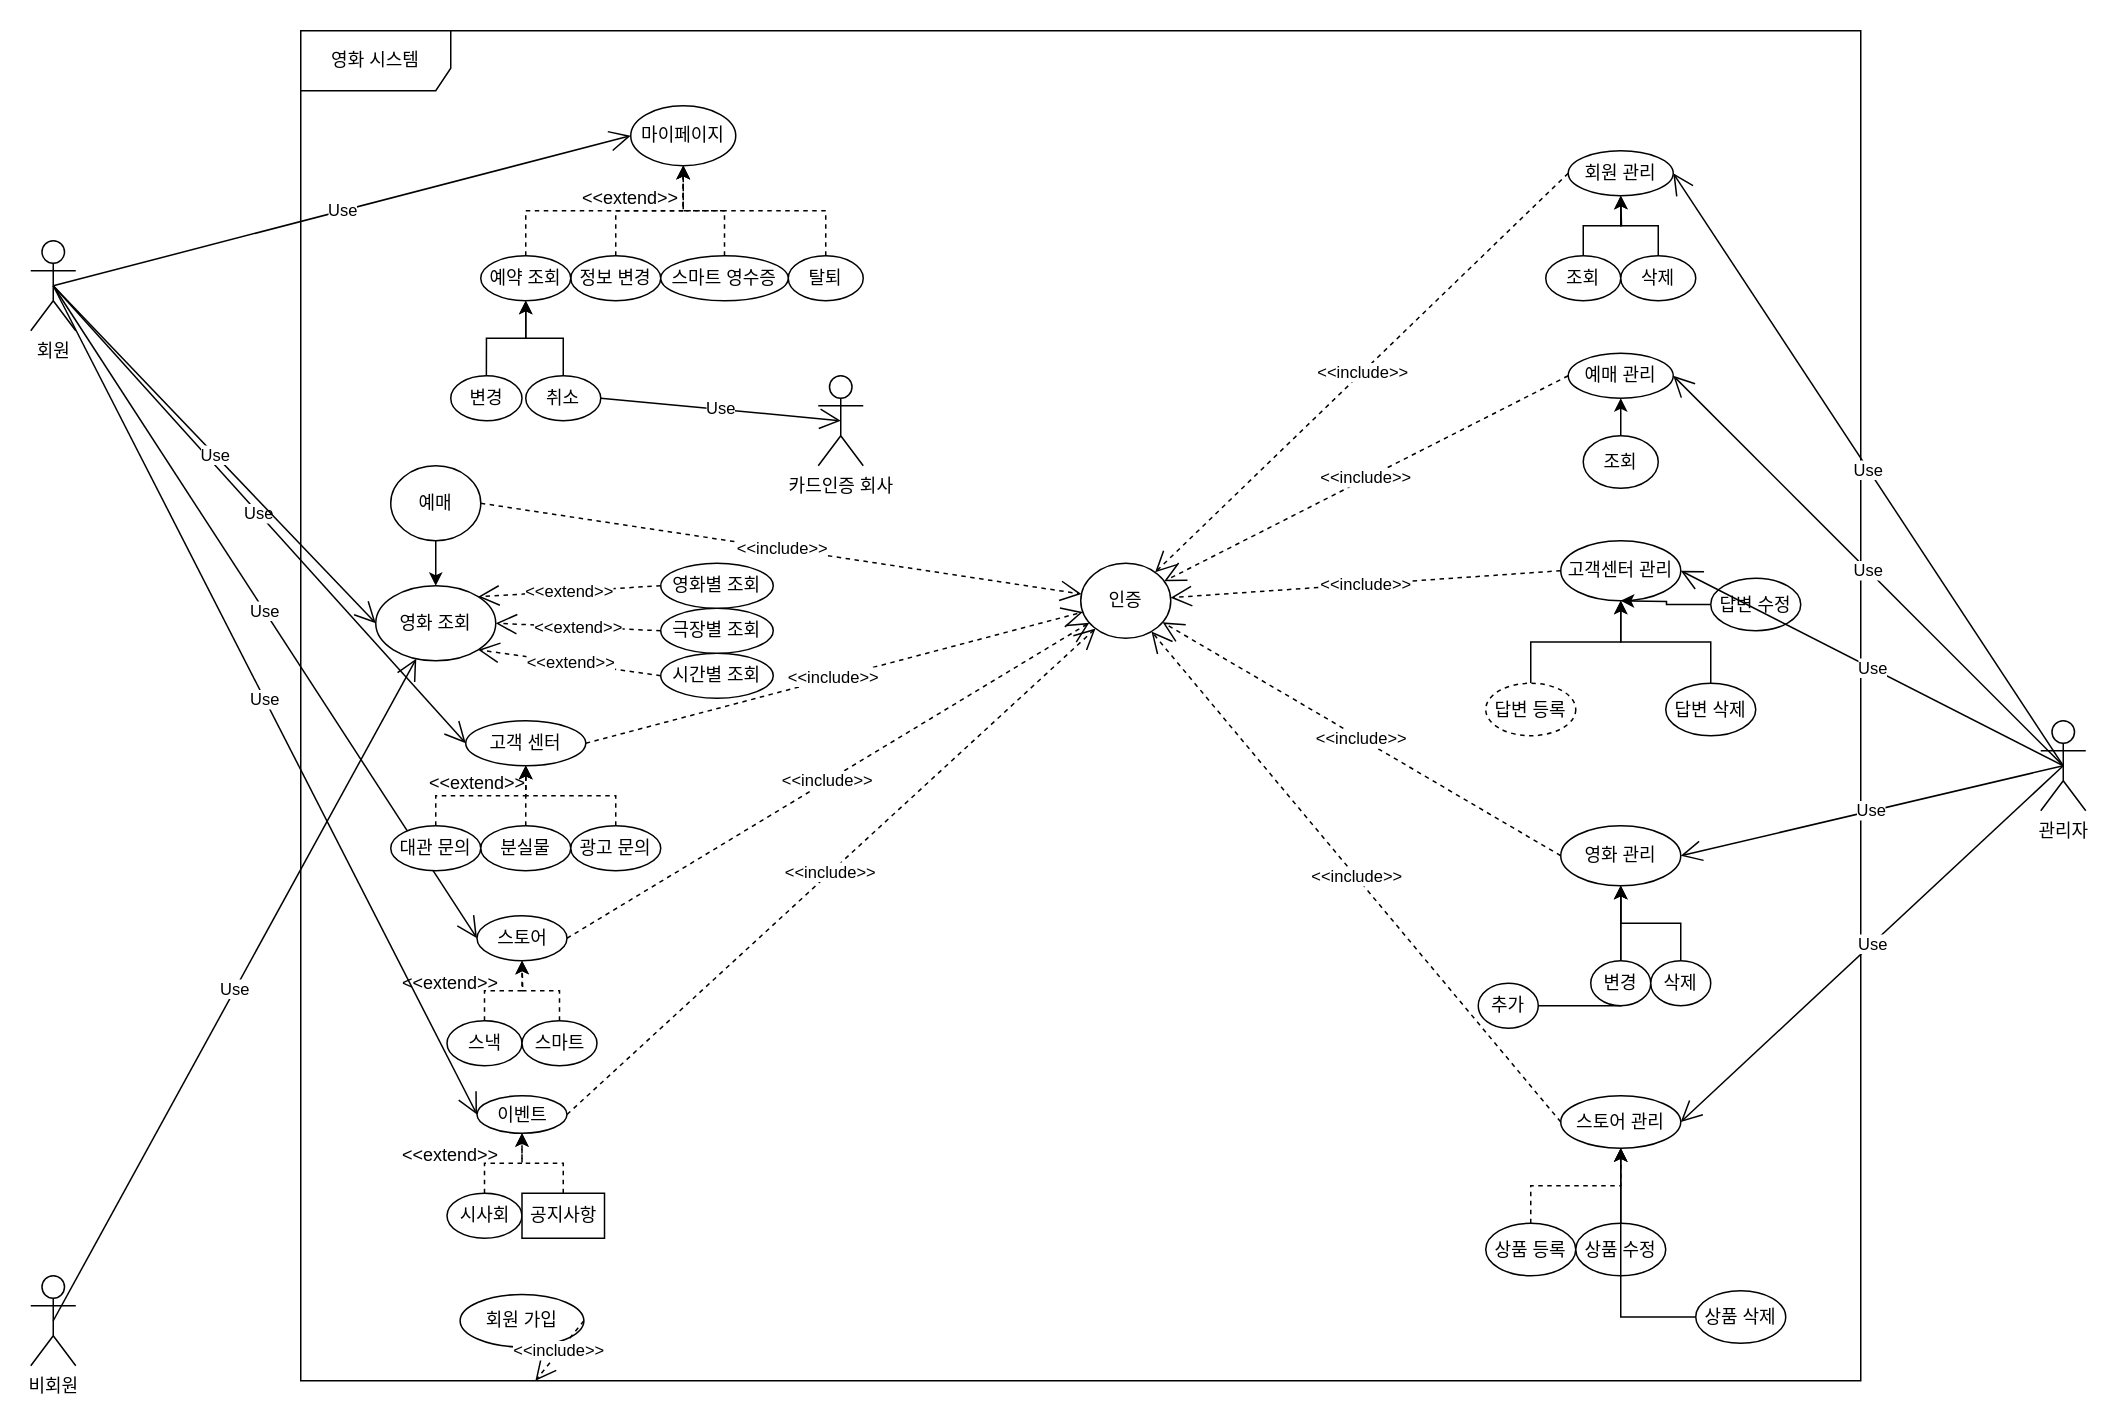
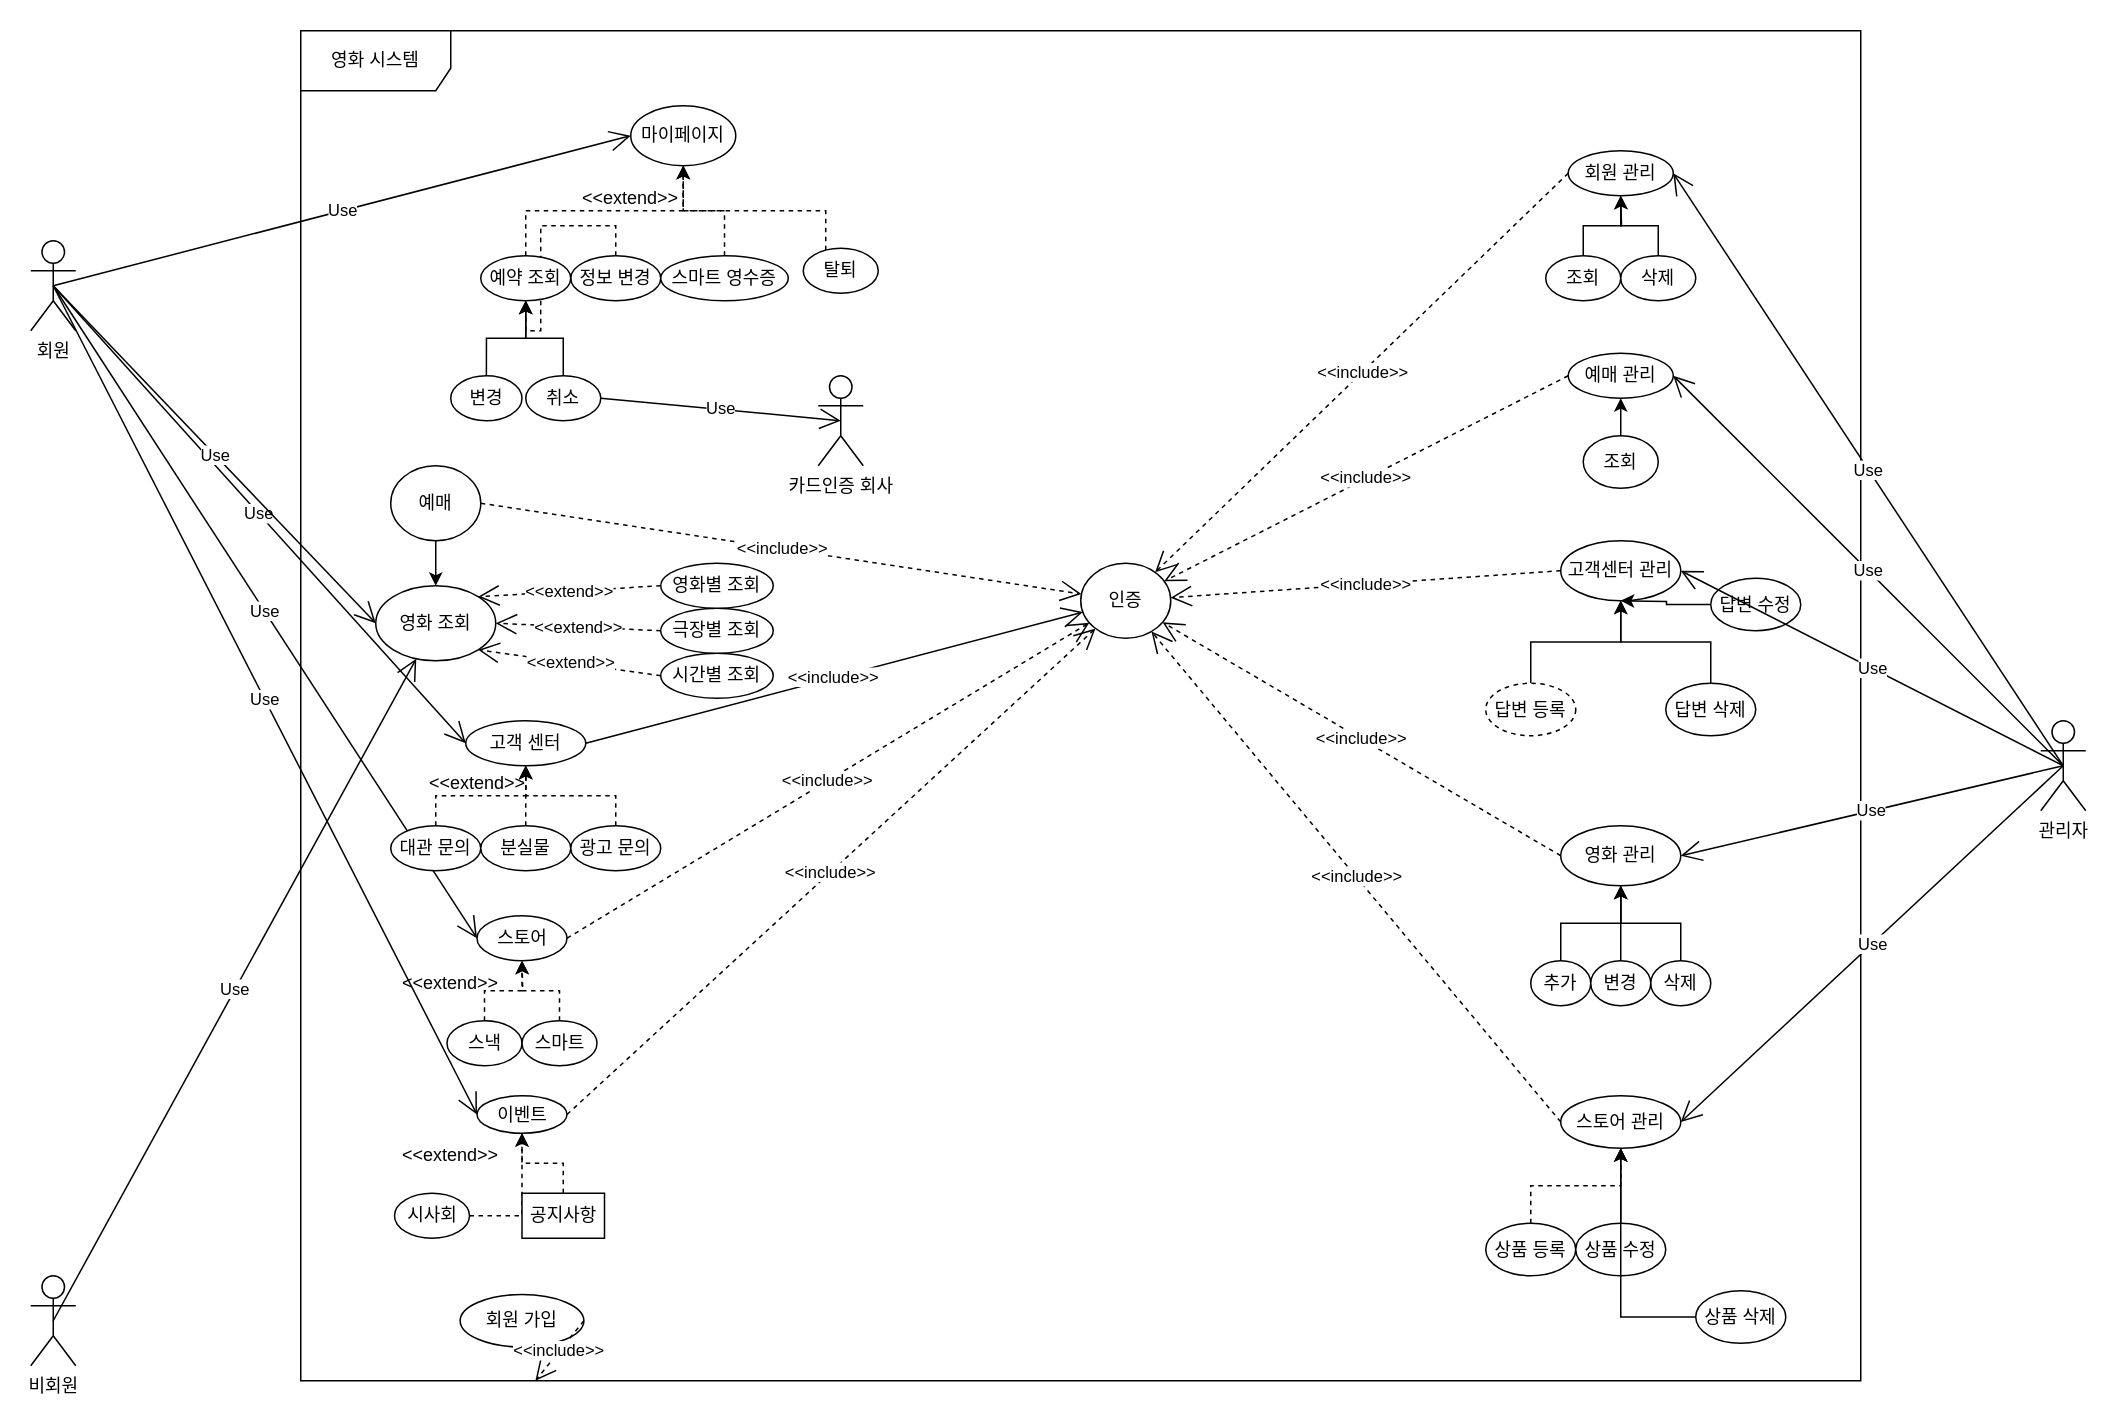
edge "정보 변경" -> "마이페이지": now "정보 변경" -> "예약 조회"
node "탈퇴": moved (826, 278) -> (841, 271)
edge "고객 센터" -> "인증": style dashed -> solid
node "추가": moved (1508, 1006) -> (1561, 983)
node "시사회": moved (485, 1216) -> (432, 1216)
